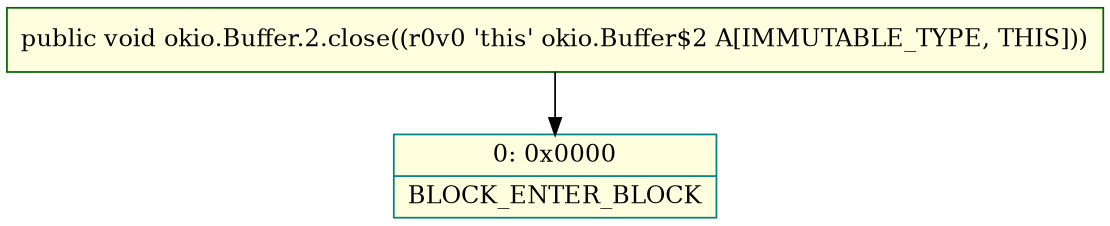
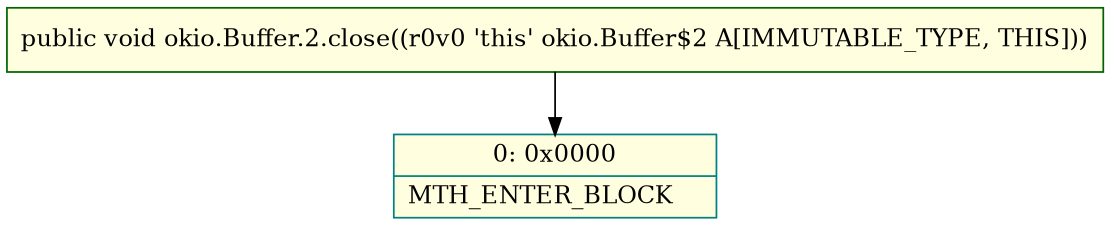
node "0: 0x0000": text "BLOCK_ENTER_BLOCK" -> "MTH_ENTER_BLOCK"
